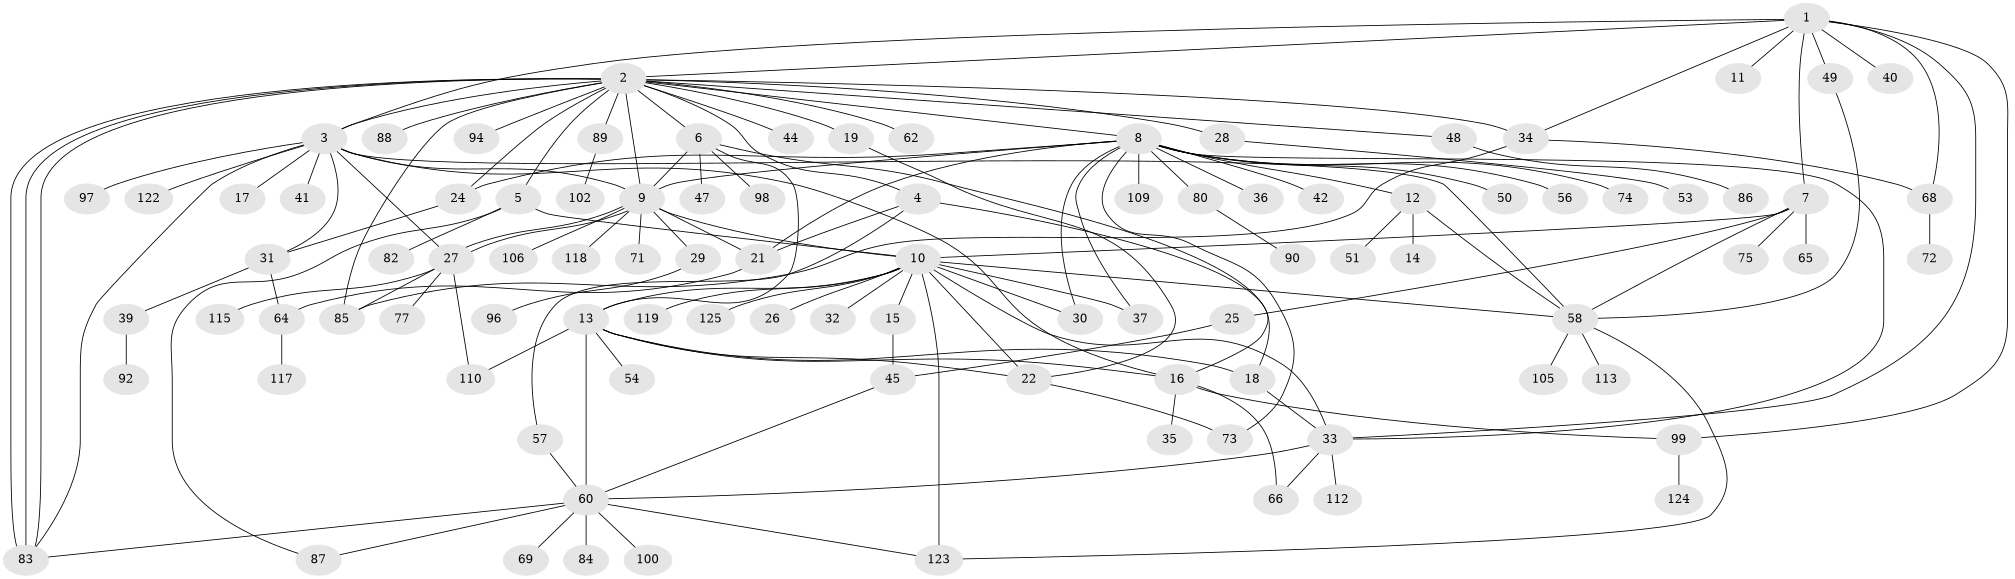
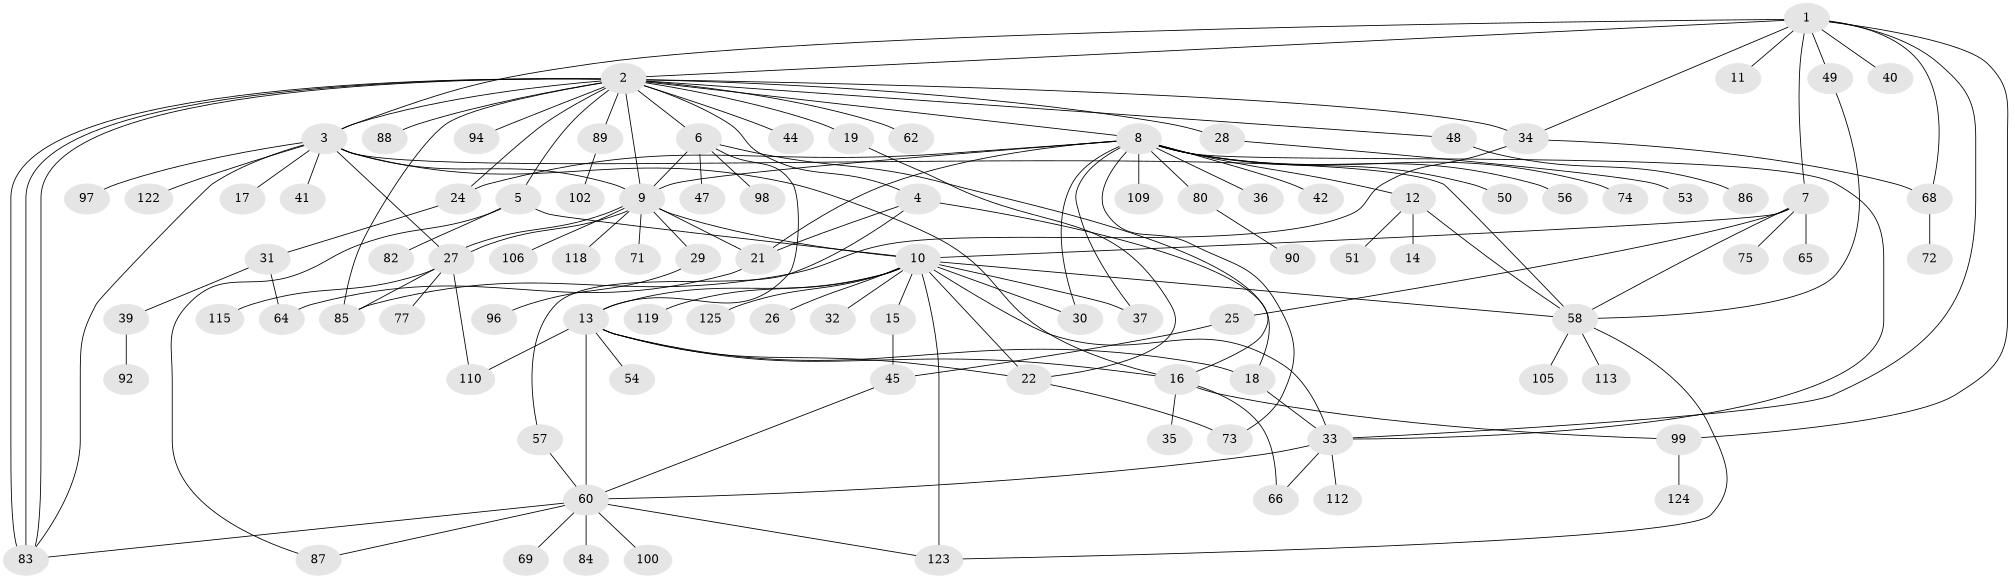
edge "3" -- "31": removed
node "117": removed
